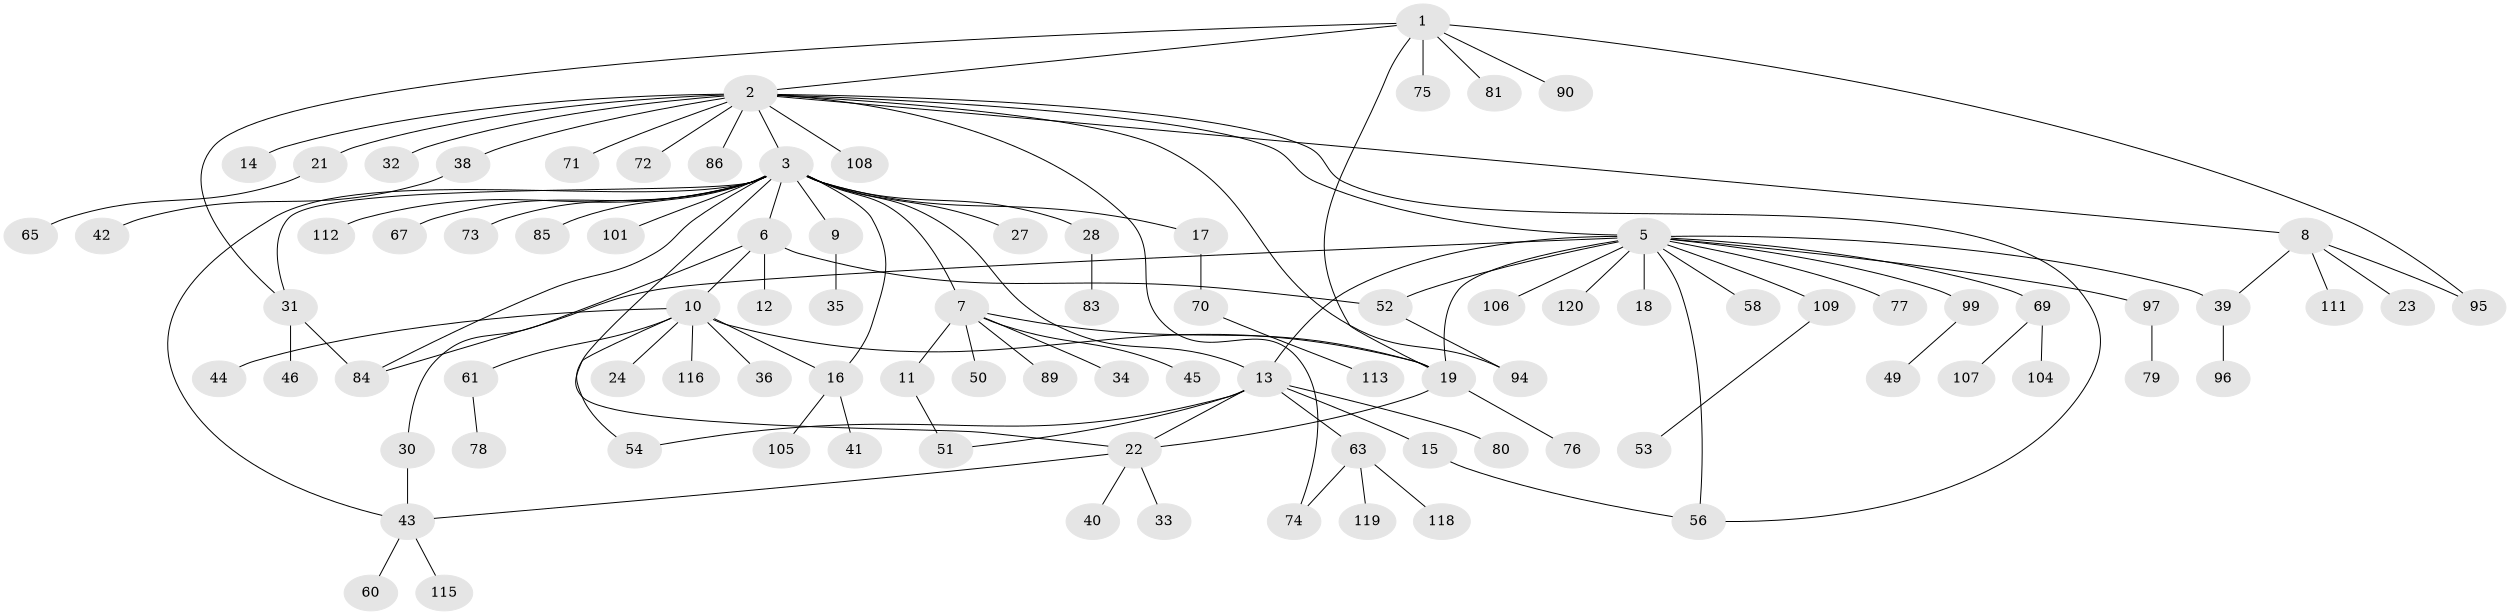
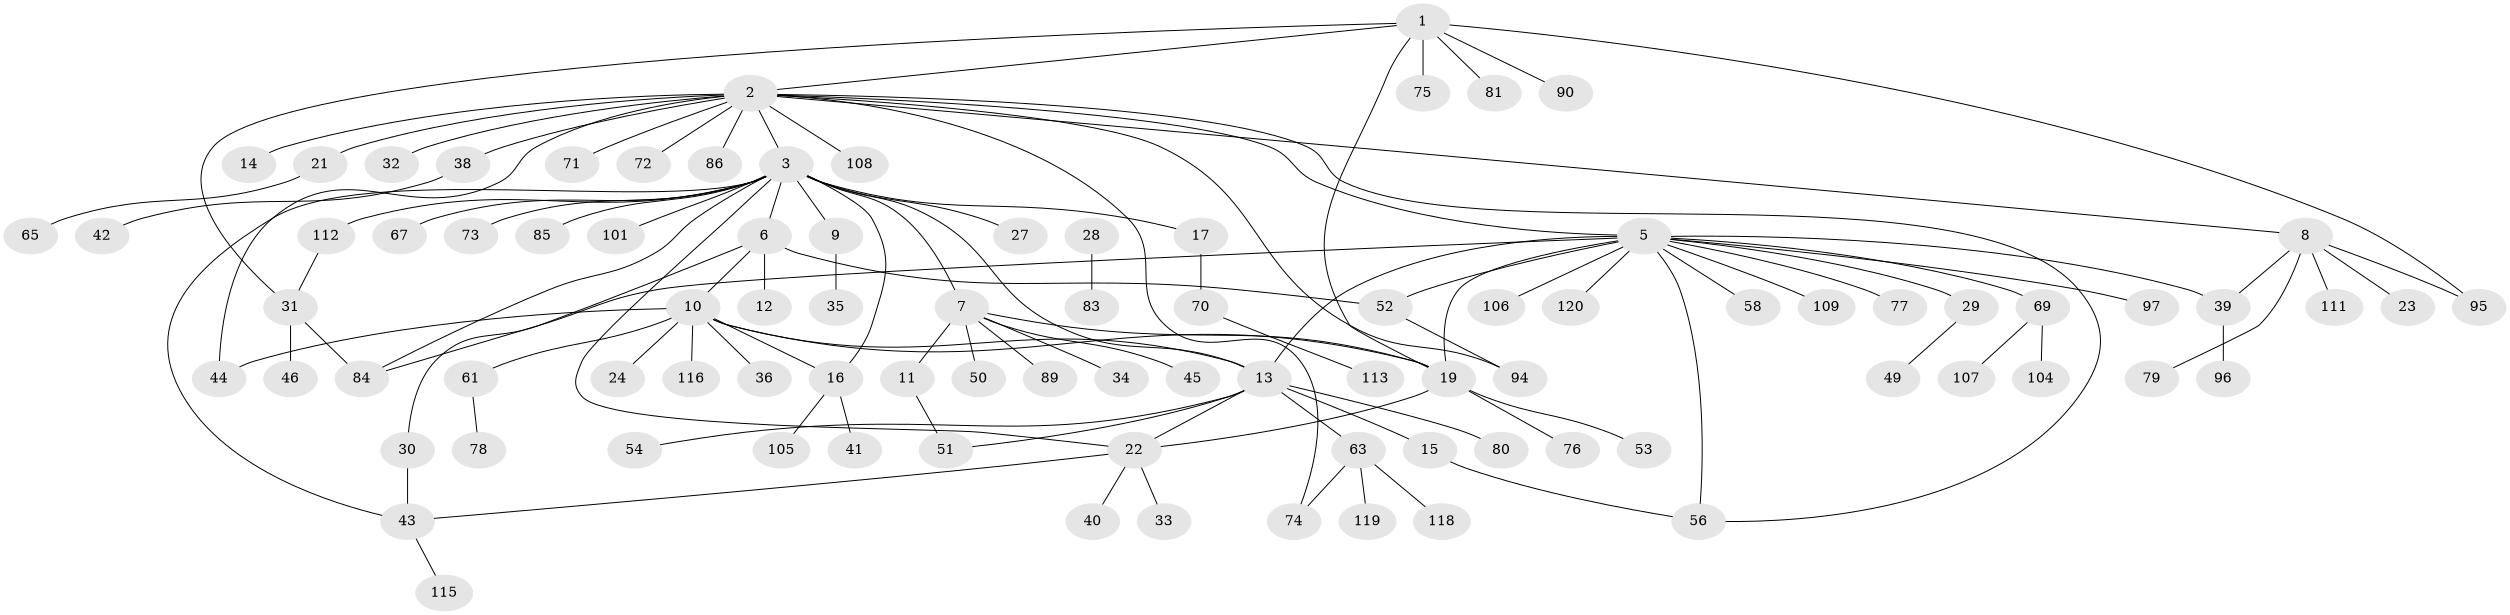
edge "3" -- "31": now "112" -- "31"
edge "2" -- "44": added
edge "3" -- "28": removed
node "18": removed
node "99": label "99" -> "29"
edge "97" -- "79": now "8" -- "79"
edge "10" -- "54": now "10" -- "13"
edge "109" -- "53": now "19" -- "53"
node "60": removed
